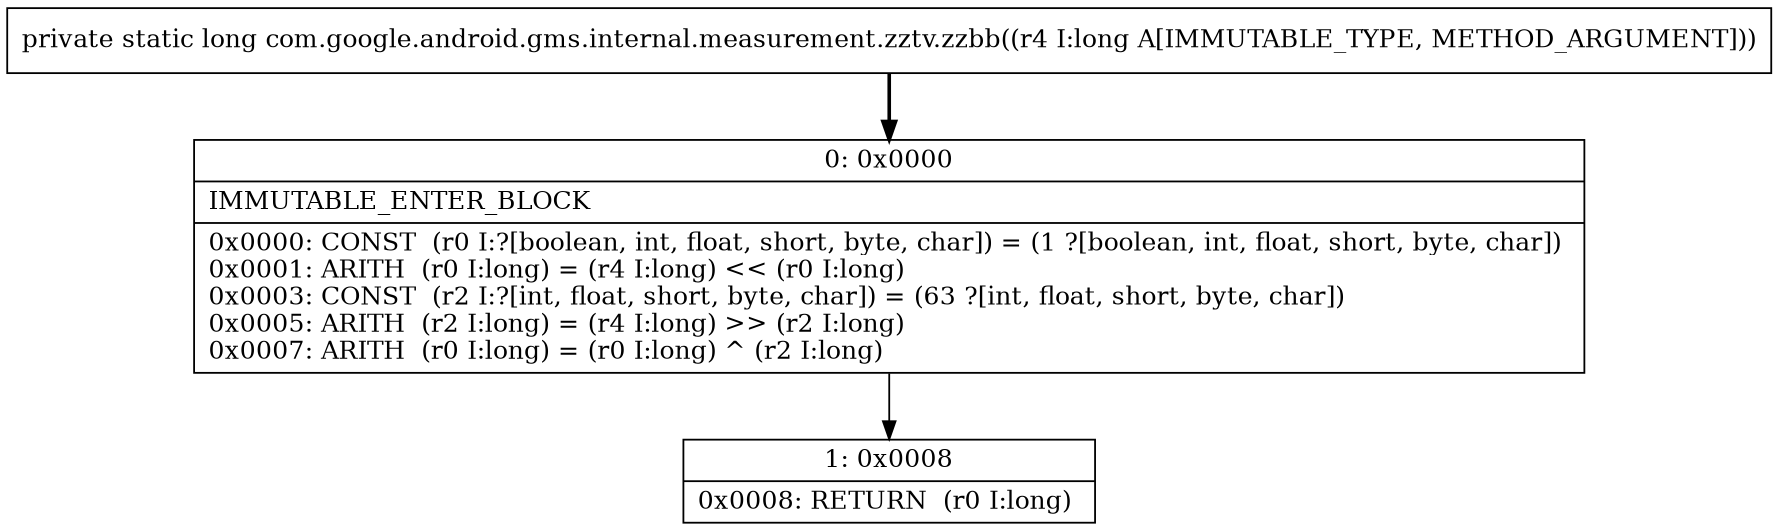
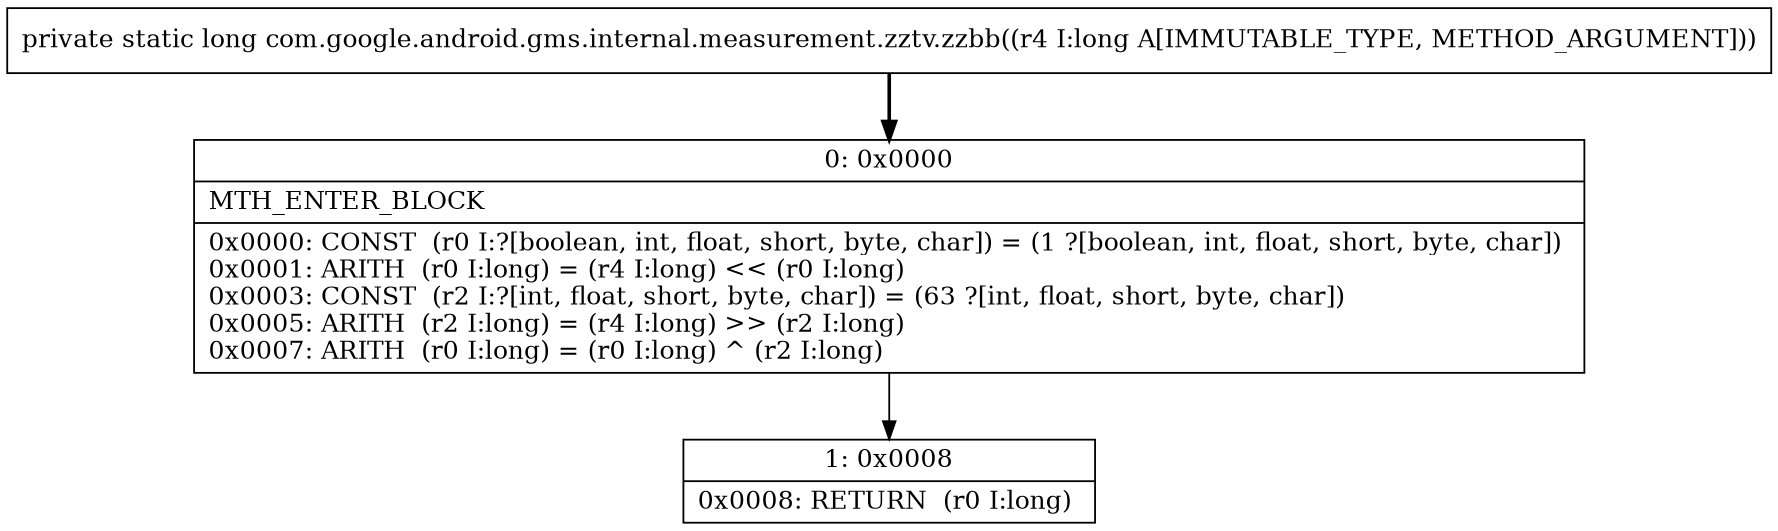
node "0: 0x0000": text "IMMUTABLE_ENTER_BLOCK" -> "MTH_ENTER_BLOCK"
